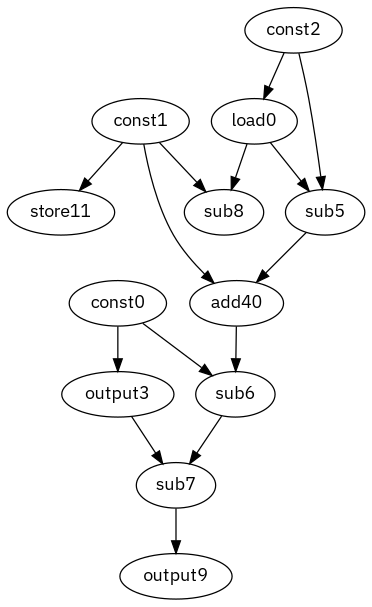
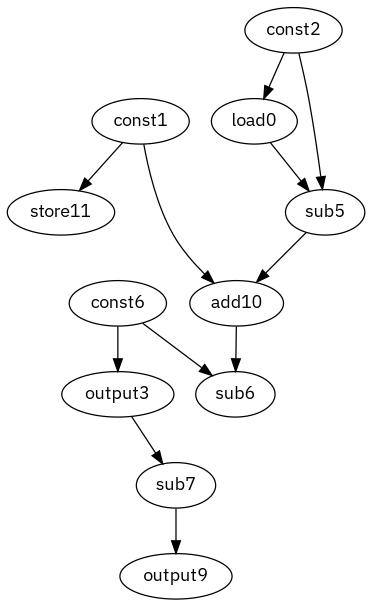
node "sub8": removed
node "const0": label "const0" -> "const6"
node "add40": label "add40" -> "add10"
edge "sub6" -> "sub7": removed
